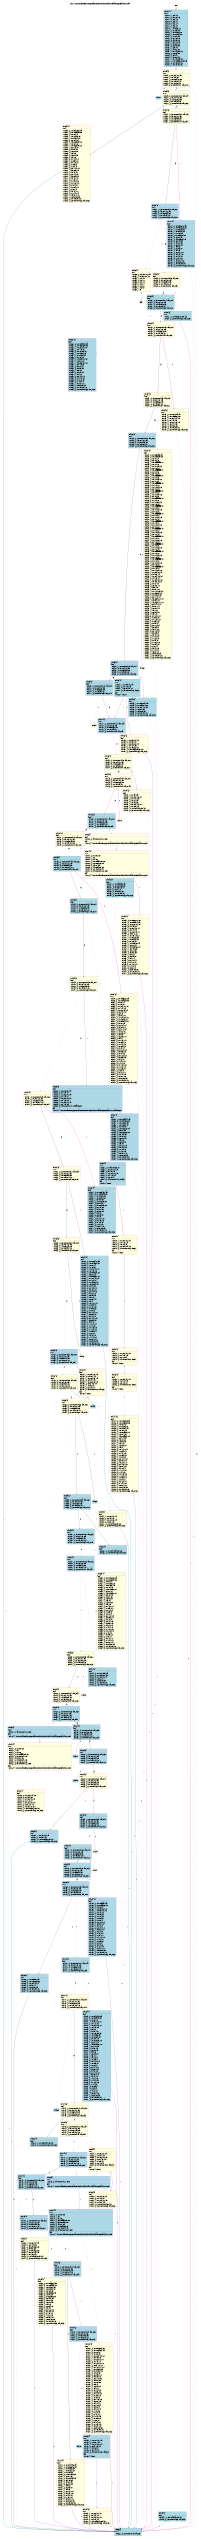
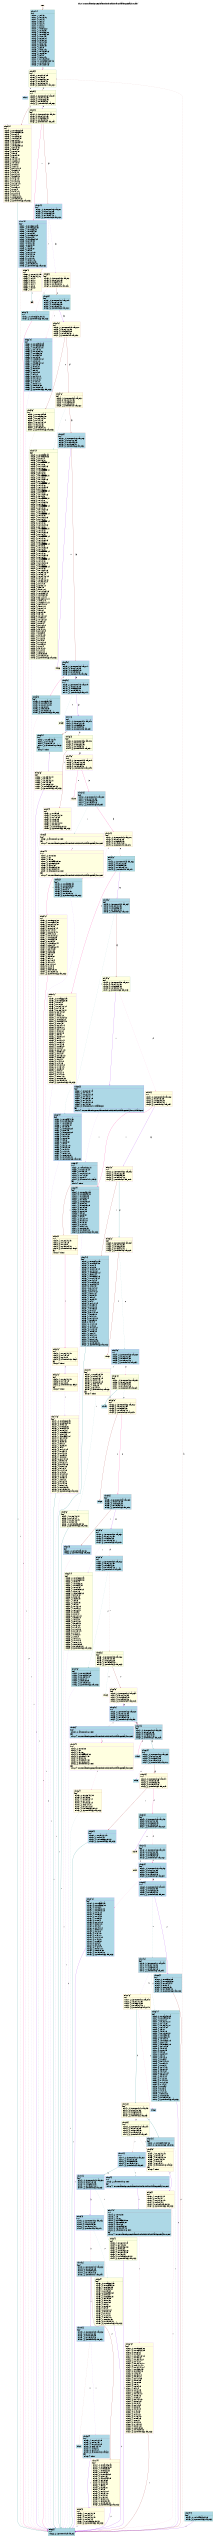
edge "0x401b6f [19]" -> "0x401417 [28]": reversed
